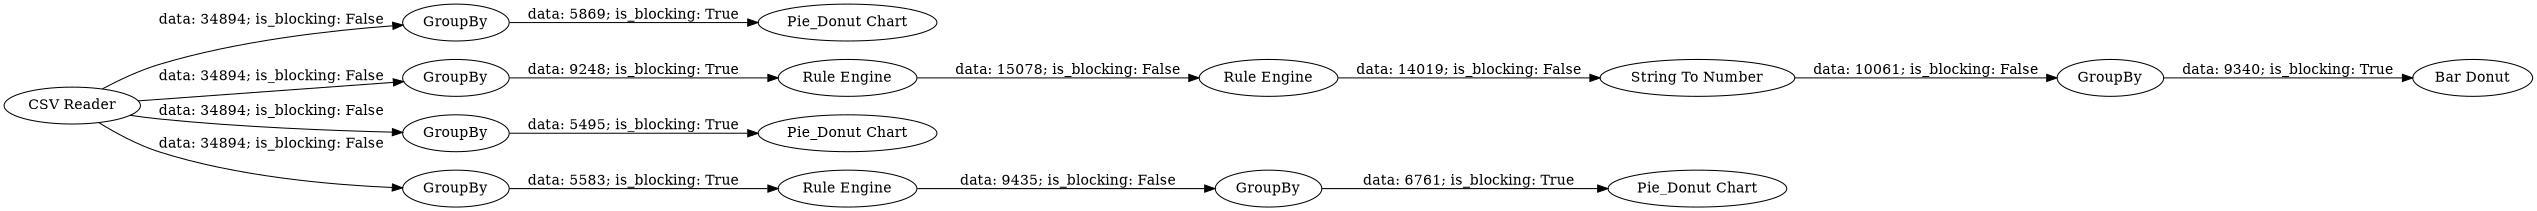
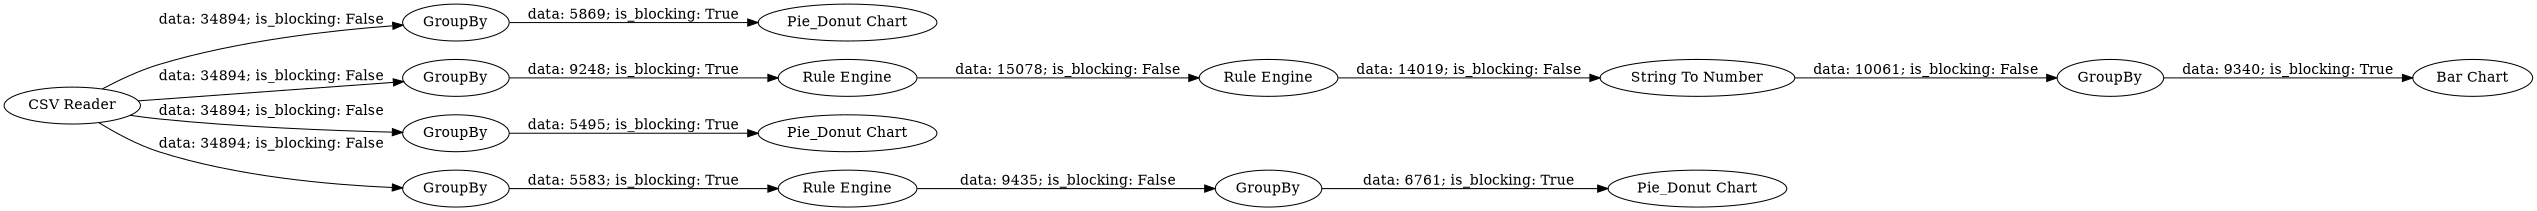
node "Bar Donut": label "Bar Donut" -> "Bar Chart"
